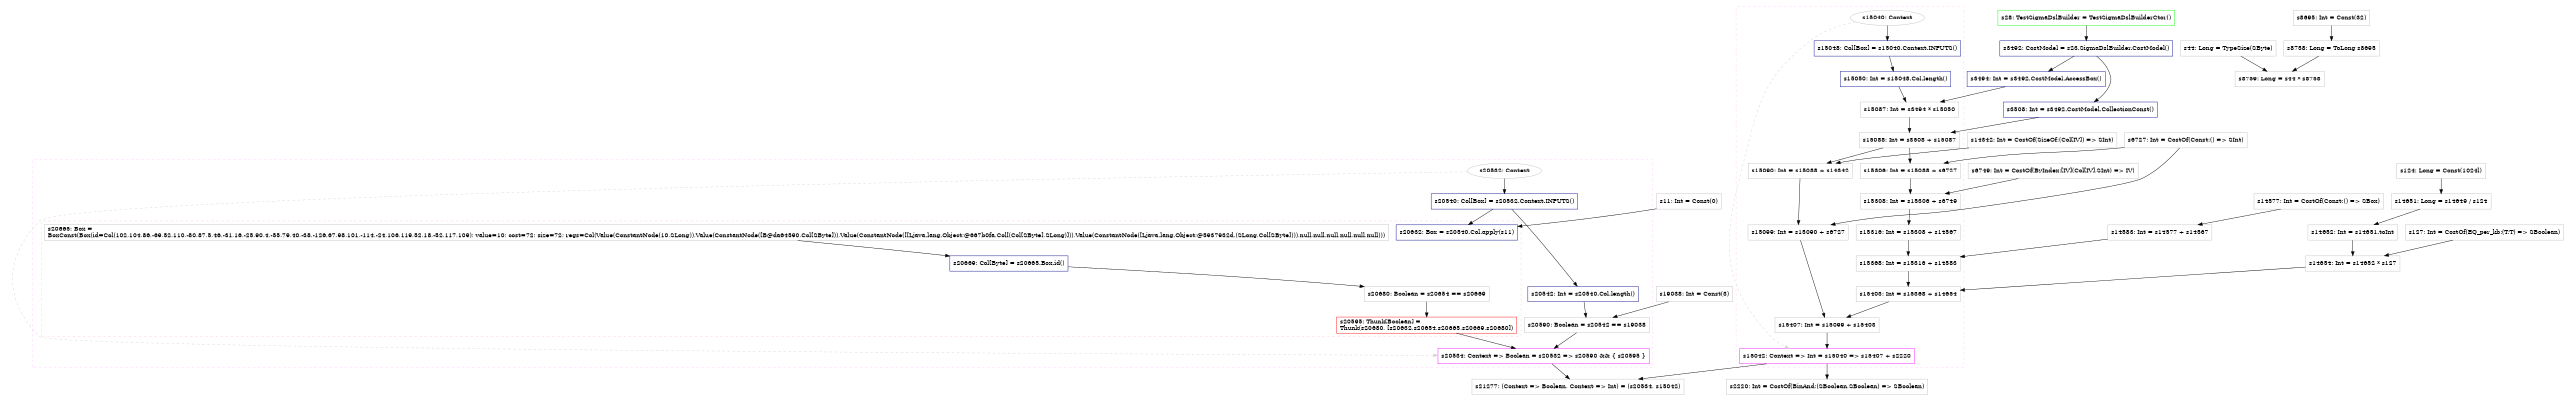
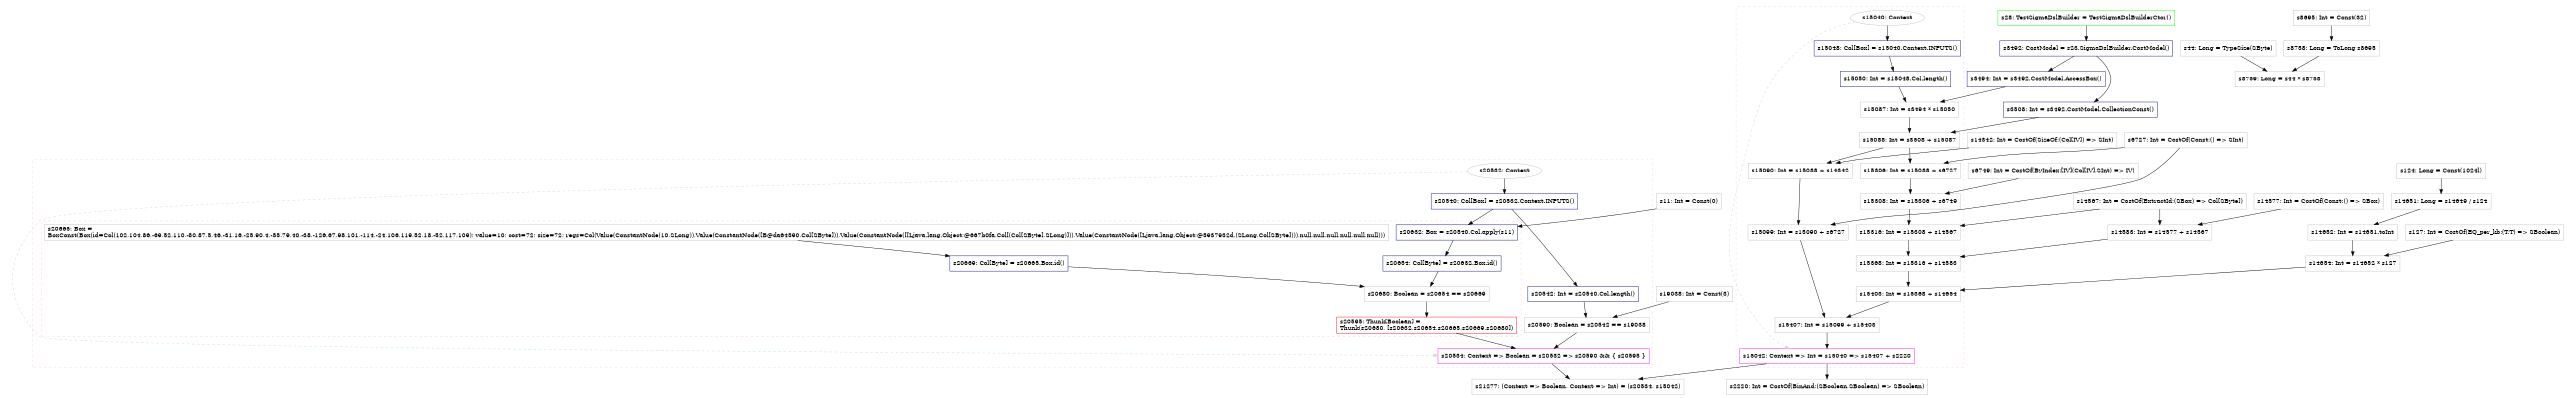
node "s14567: Int = CostOf(ExtractId:(SBox) => Col[SByte])": added
node "s20654: Col[Byte] = s20632.Box.id()": added
